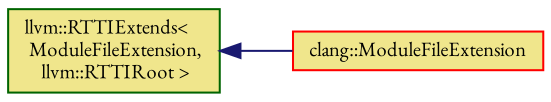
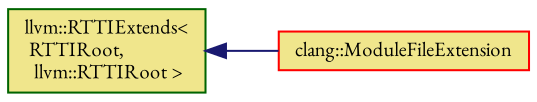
node "llvm::RTTIExtends< ModuleFileExtension, llvm::RTTIRoot >": label "llvm::RTTIExtends< ModuleFileExtension, llvm::RTTIRoot >" -> "llvm::RTTIExtends< RTTIRoot, llvm::RTTIRoot >"
